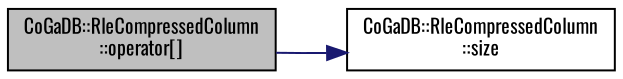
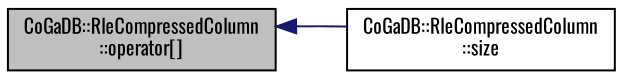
edge "CoGaDB::RleCompressedColumn ::operator[]" -> "CoGaDB::RleCompressedColumn ::size": reversed
